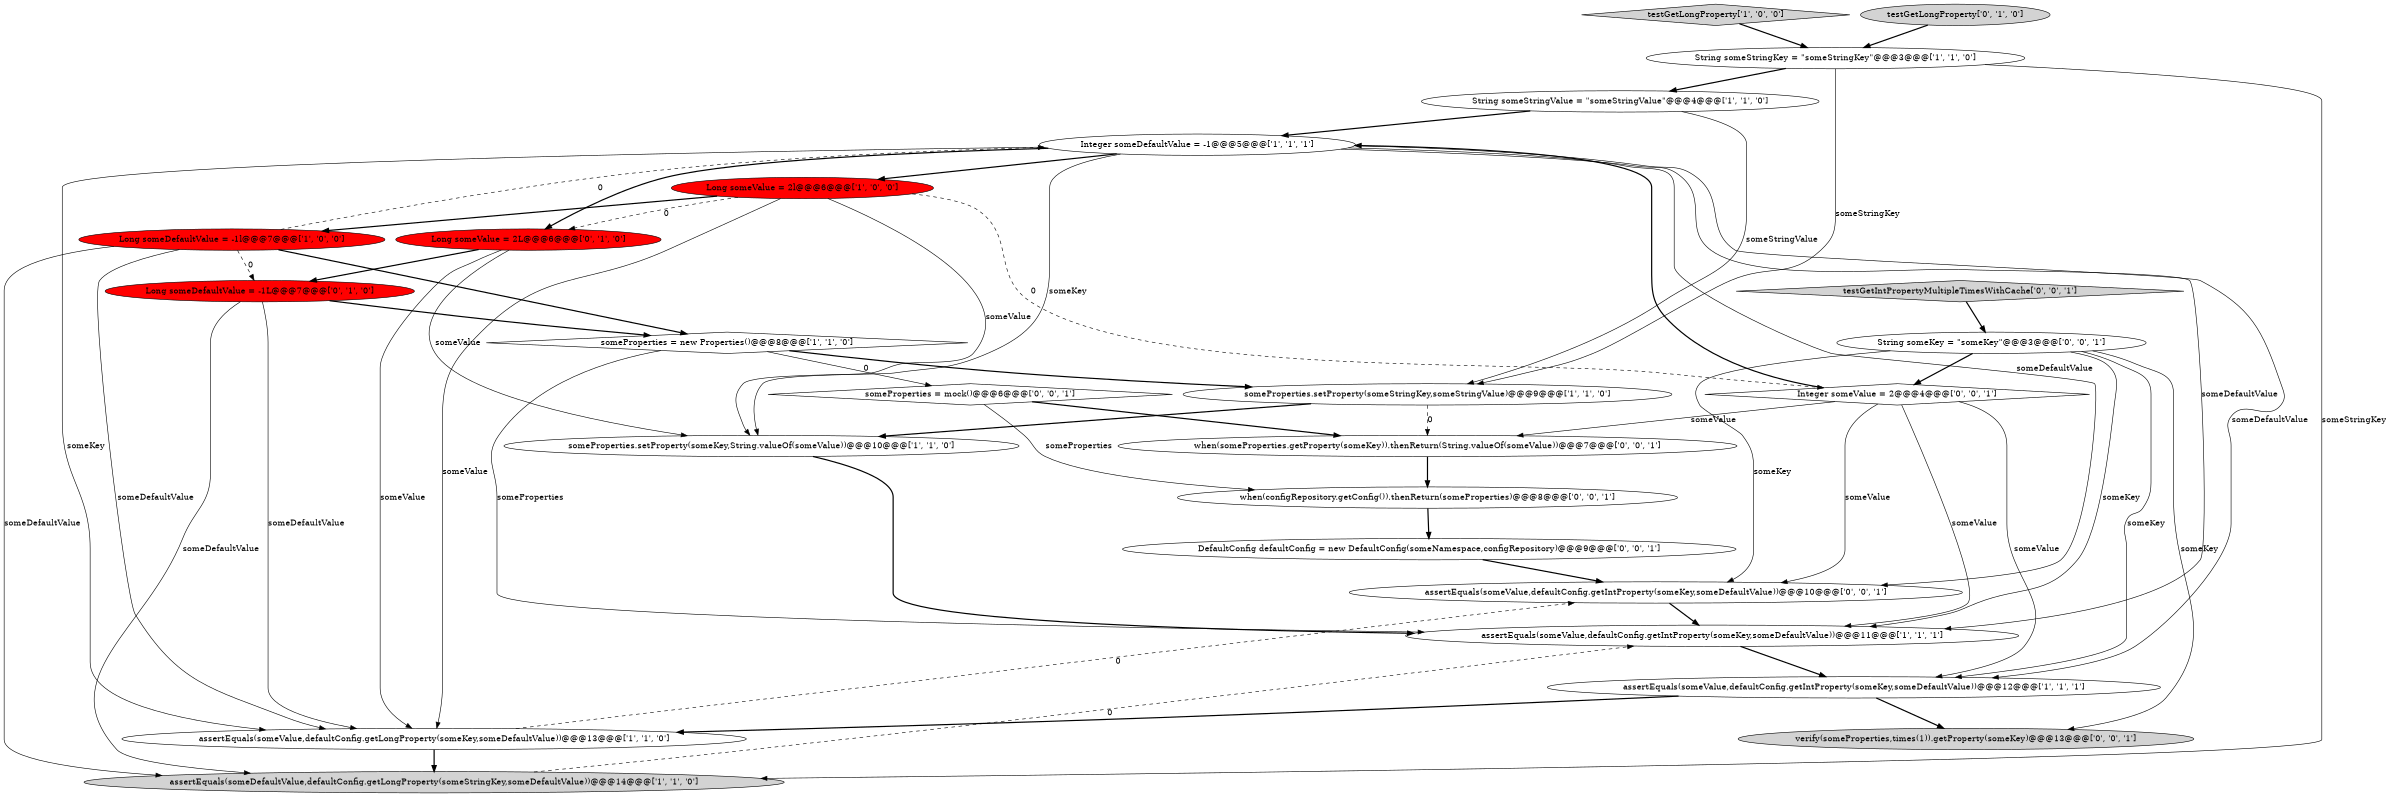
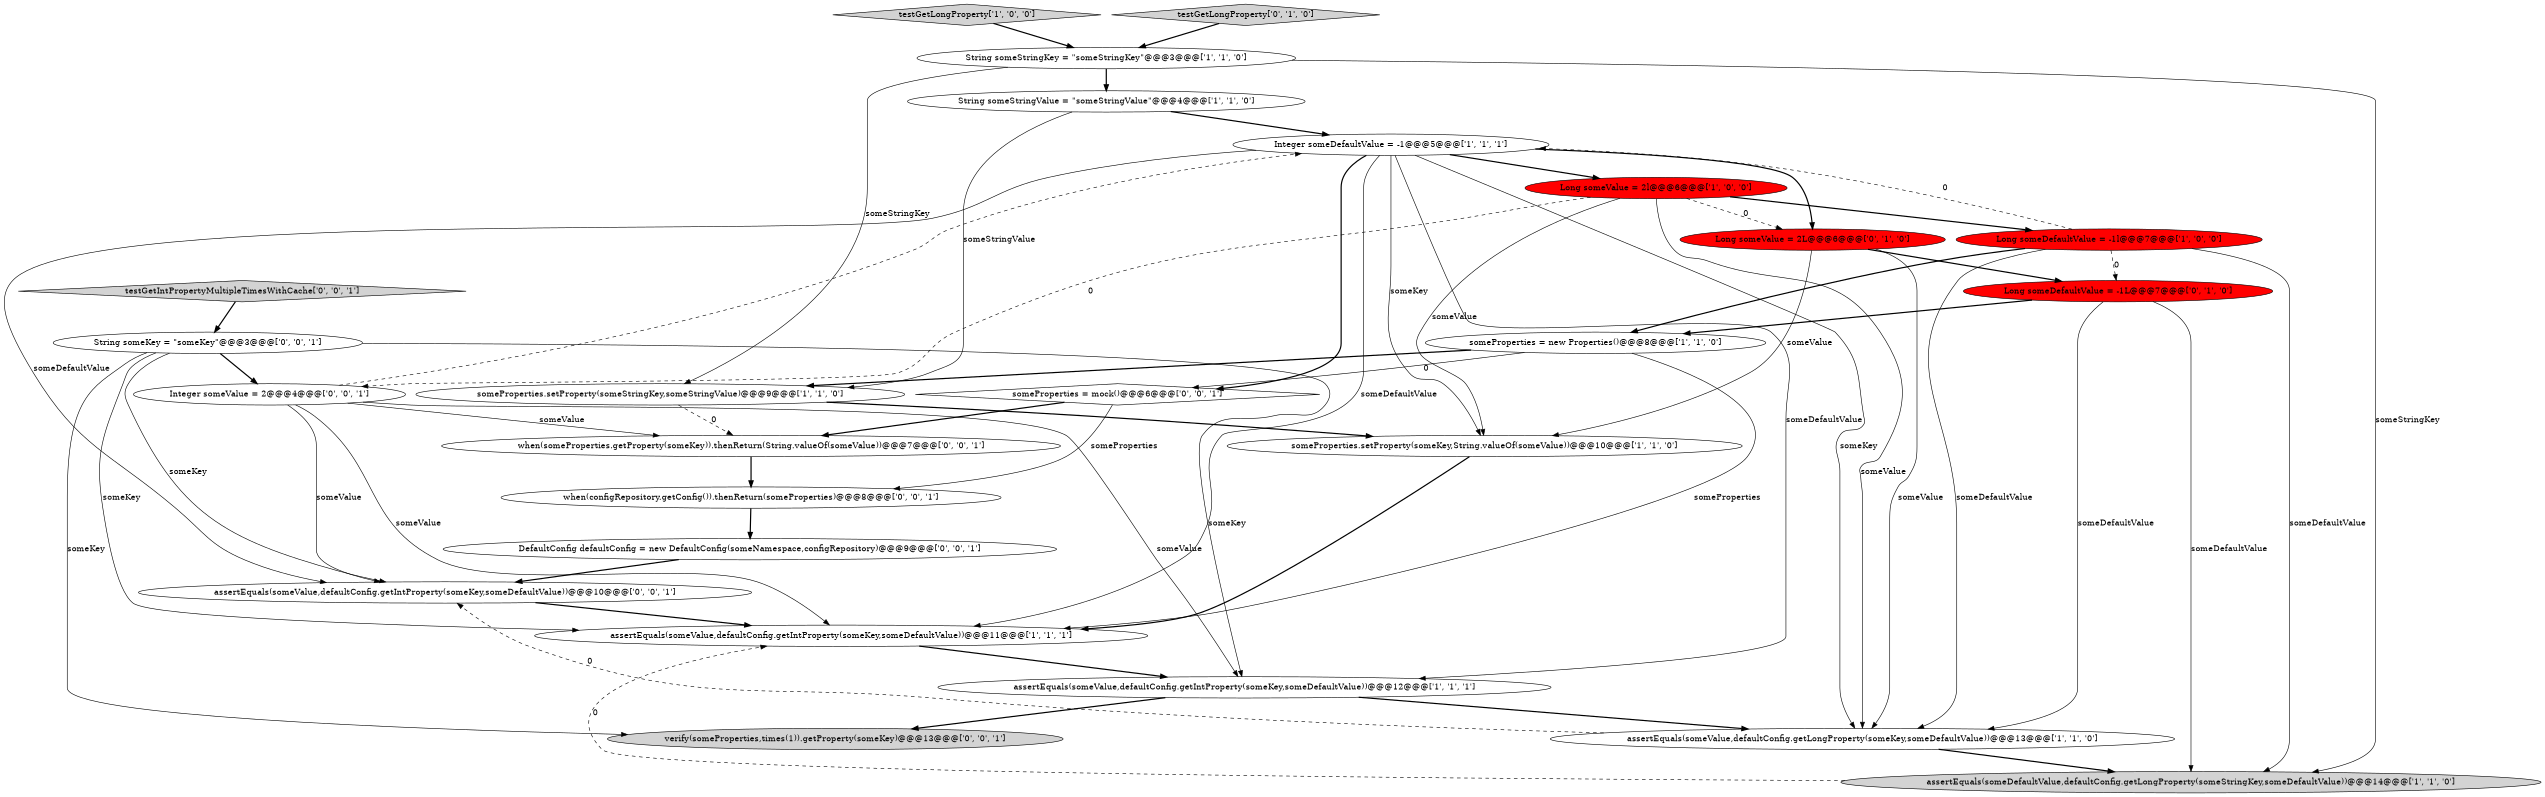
node "testGetLongProperty['0', '1', '0']": shape ellipse -> diamond
edge "Integer someValue = 2@@@4@@@['0', '0', '1']" -> "Integer someDefaultValue = -1@@@5@@@['1', '1', '1']": style bold -> dashed
edge "Integer someDefaultValue = -1@@@5@@@['1', '1', '1']" -> "someProperties = mock()@@@6@@@['0', '0', '1']": added
node "someProperties = new Properties()@@@8@@@['1', '1', '0']": shape diamond -> ellipse
node "Integer someValue = 2@@@4@@@['0', '0', '1']": shape diamond -> ellipse
